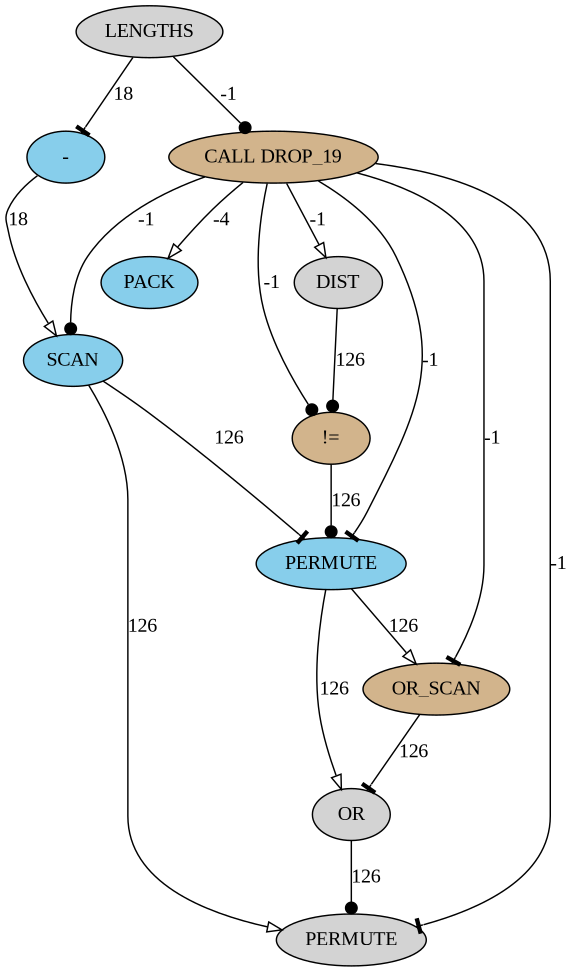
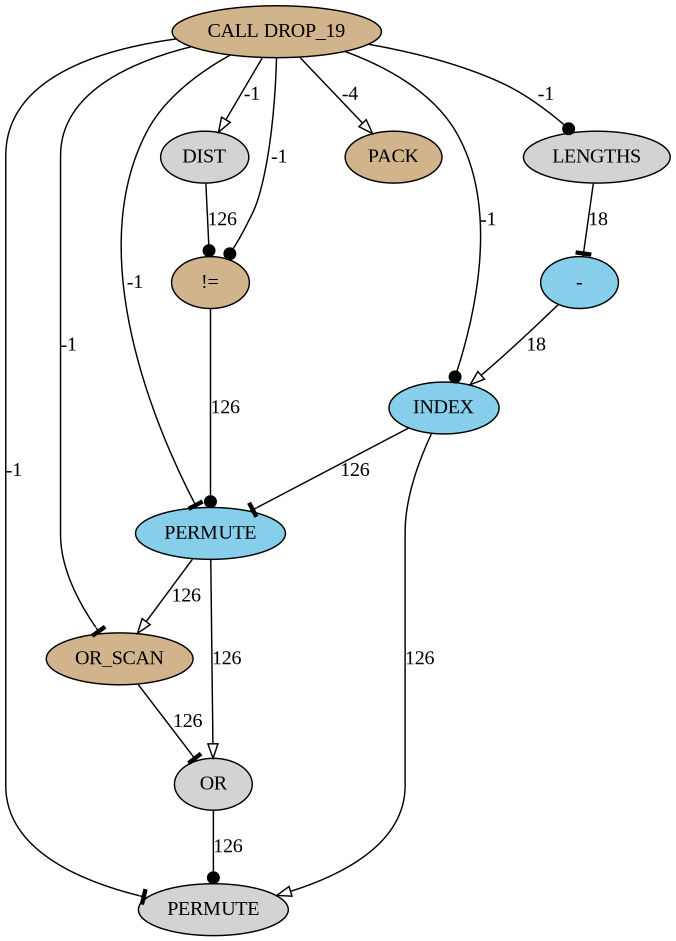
edge "LENGTHS" -> "CALL DROP_19": reversed
node "PACK": fillcolor skyblue -> tan
node "SCAN": label "SCAN" -> "INDEX"
